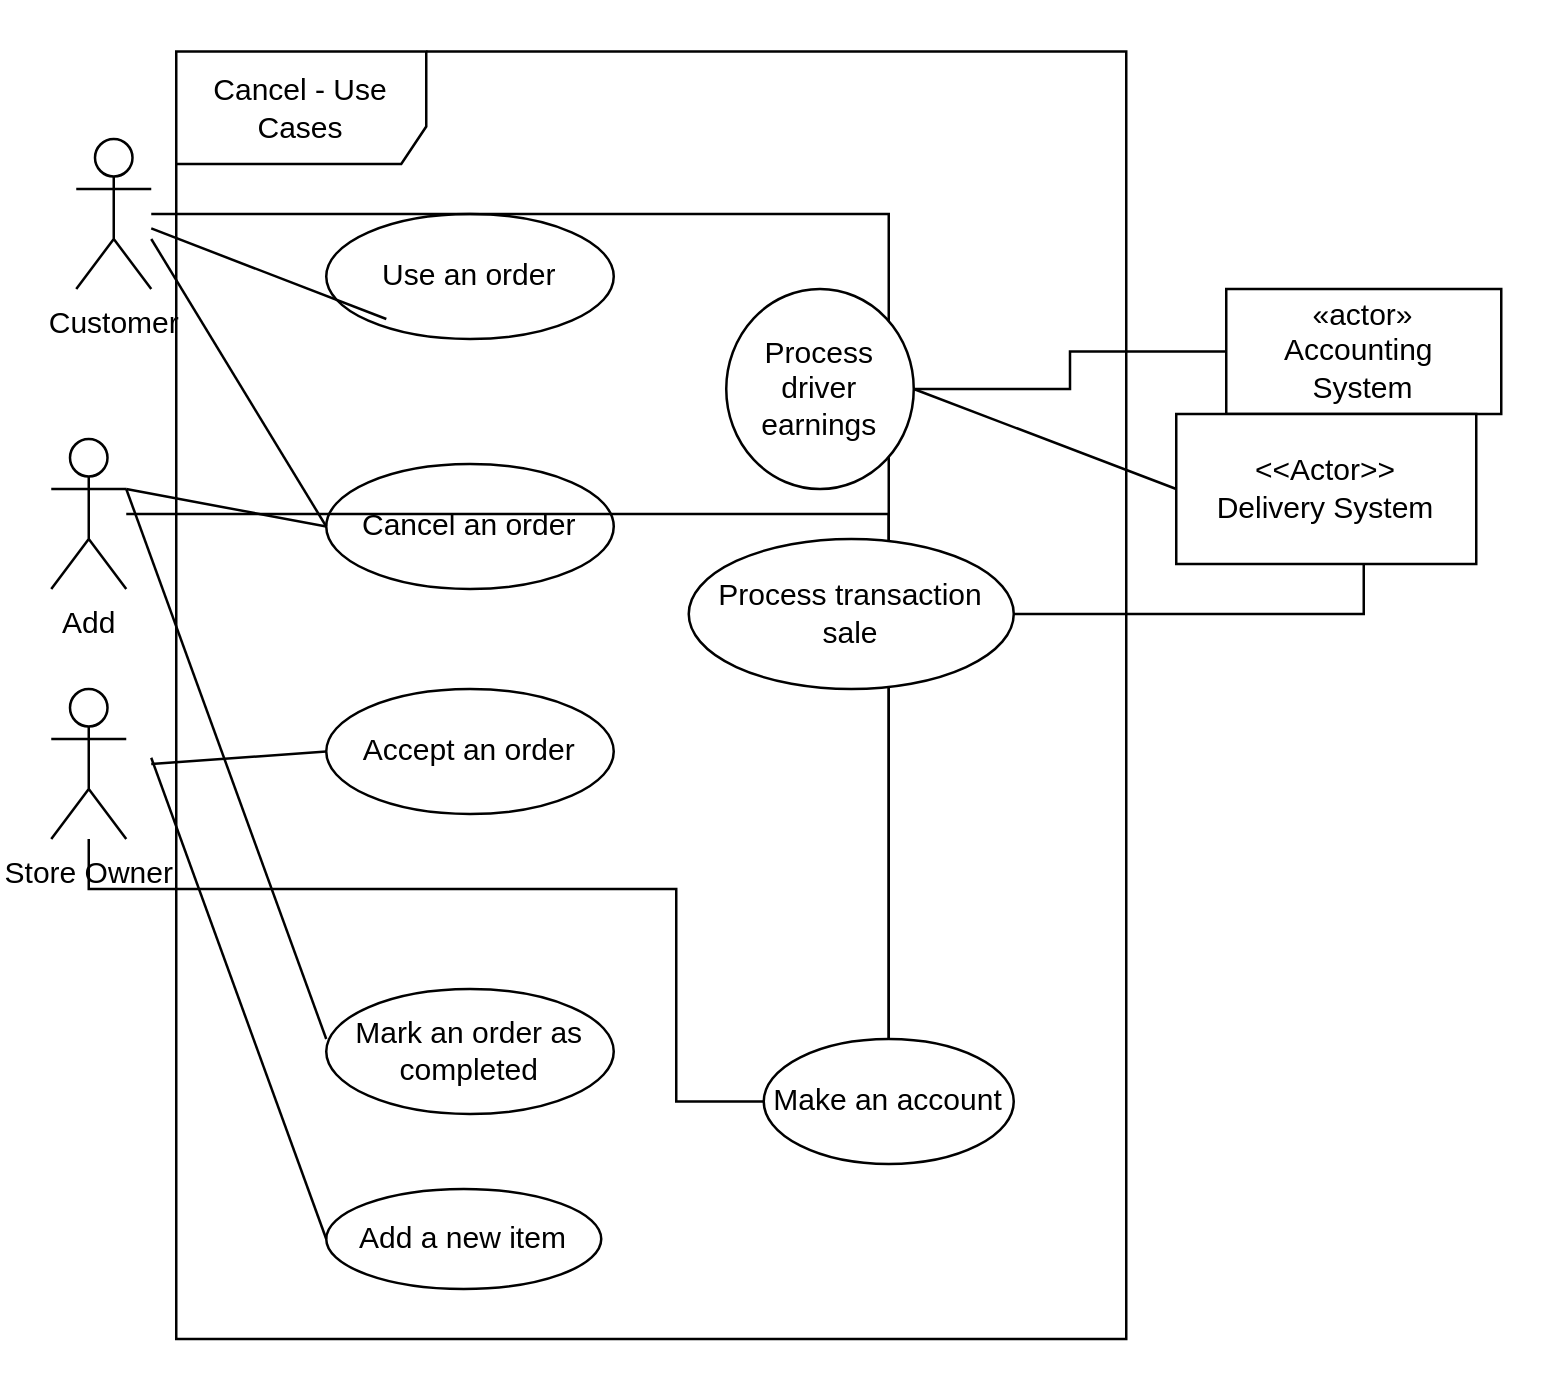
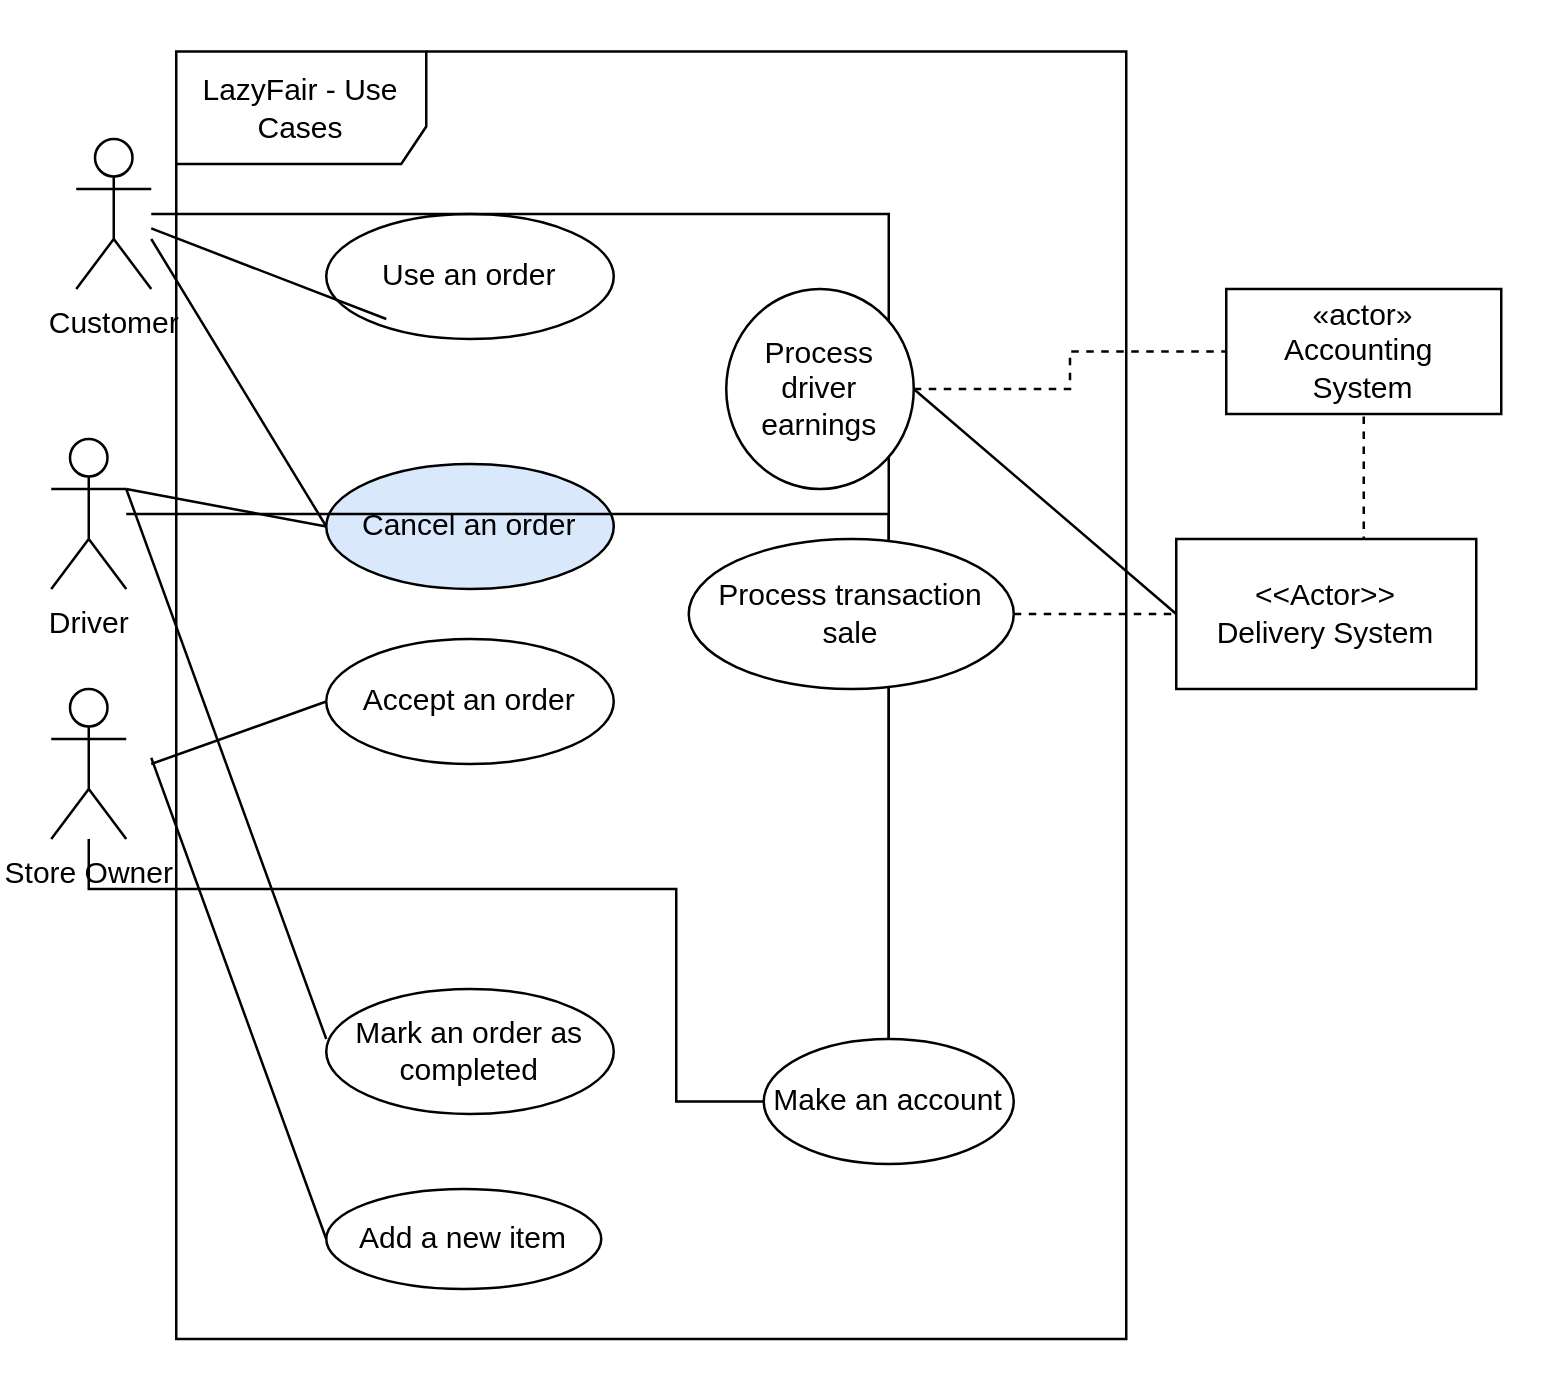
node "Cancel - Use Cases": label "Cancel - Use Cases" -> "LazyFair - Use Cases"
edge "«actor» Accounting System" -- "Process driver earnings": style solid -> dashed
node "<<Actor>> Delivery System": moved (1326, 489) -> (1326, 614)
node "Cancel an order": fillcolor #ffffff -> #dae8fc
edge "«actor» Accounting System" -- "Process transaction sale": style solid -> dashed
node "Add": label "Add" -> "Driver"
node "Accept an order": moved (470, 751) -> (470, 701)
